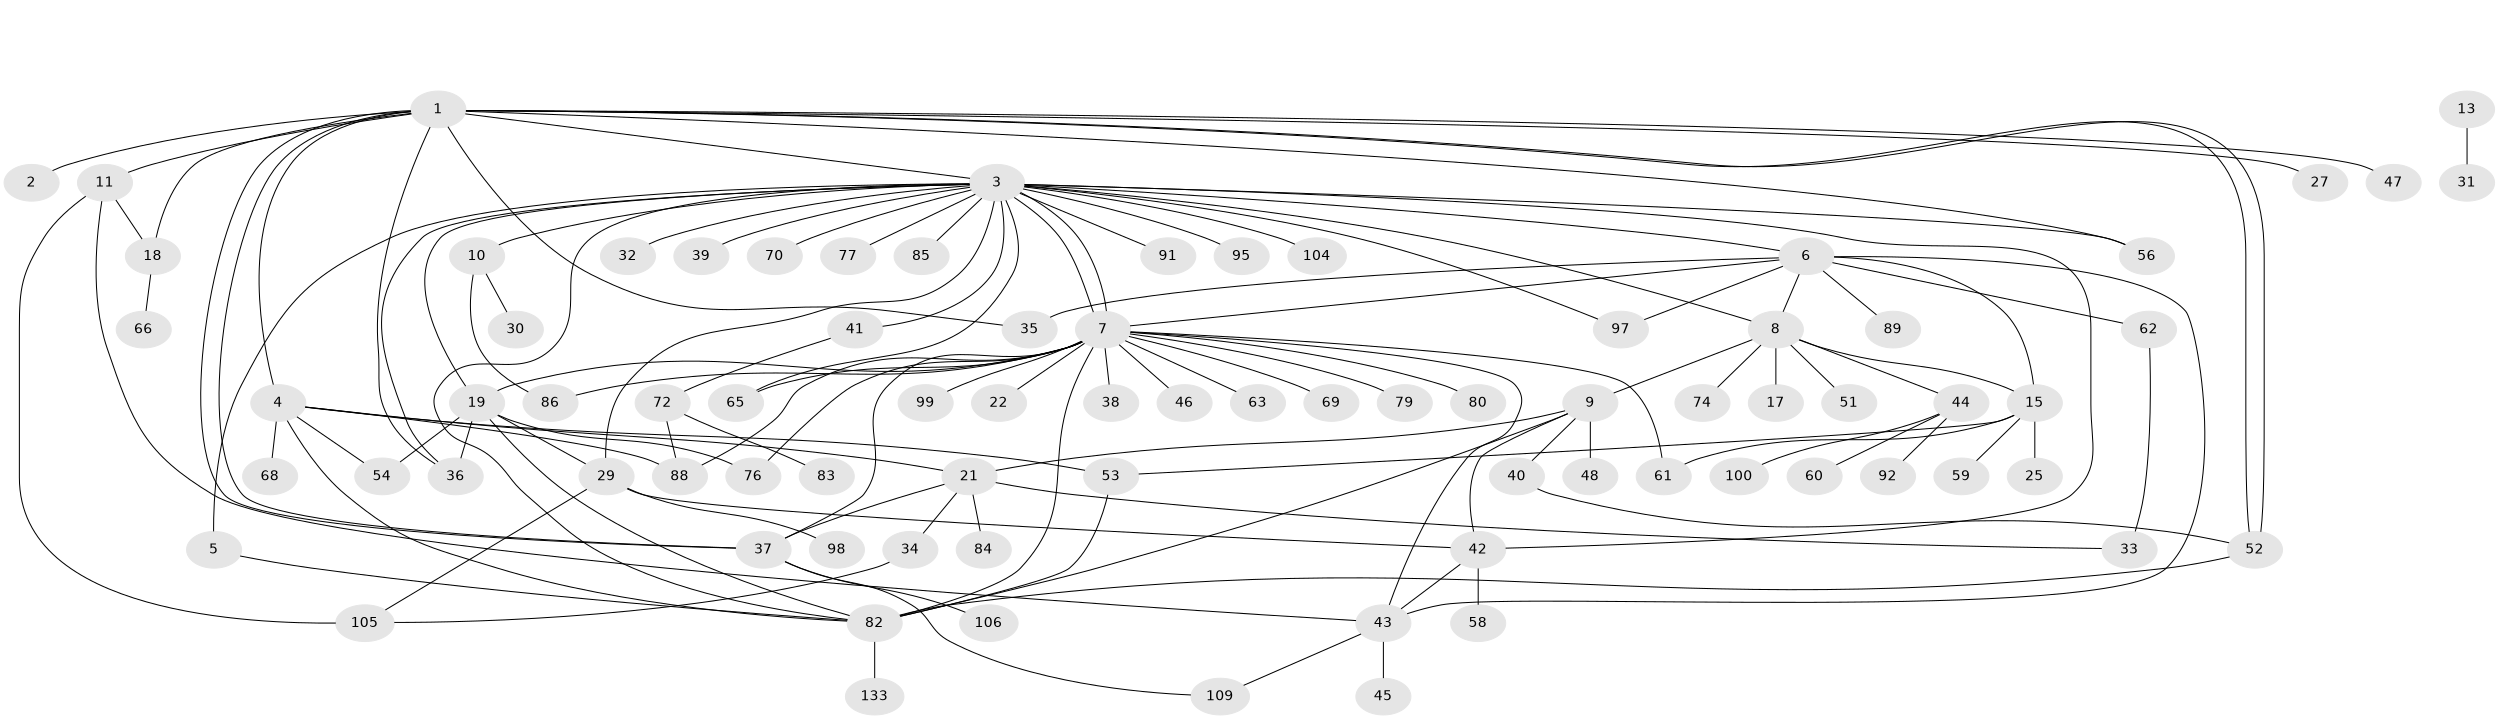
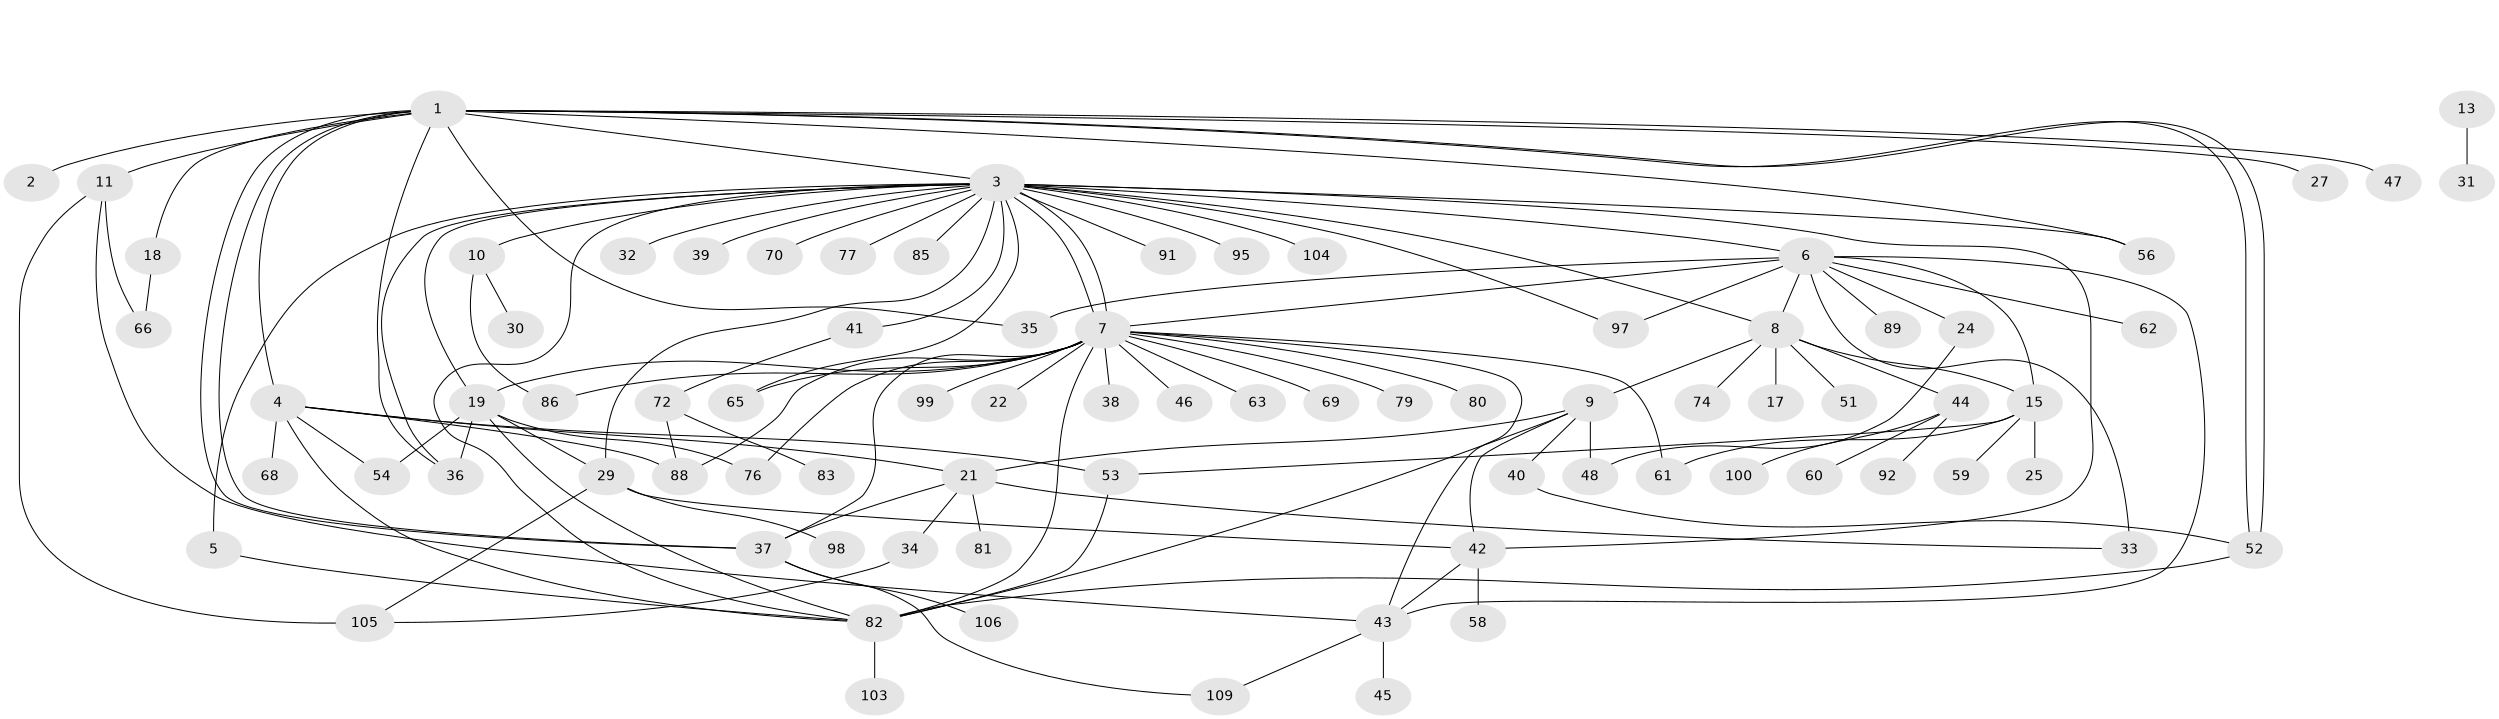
edge "11" -- "18": now "11" -- "66"
node "24": added
edge "62" -- "33": now "6" -- "33"
node "84": label "84" -> "81"
node "133": label "133" -> "103"
